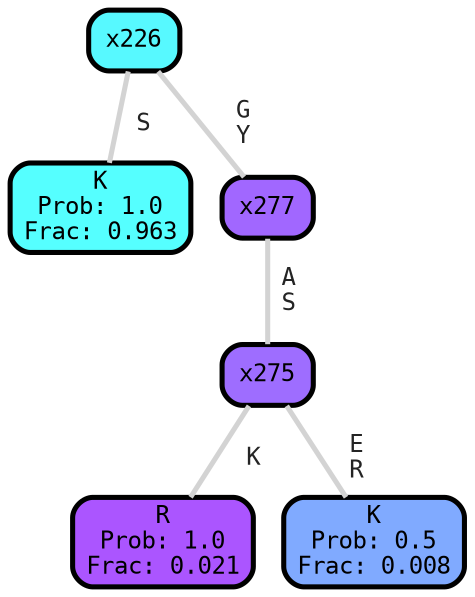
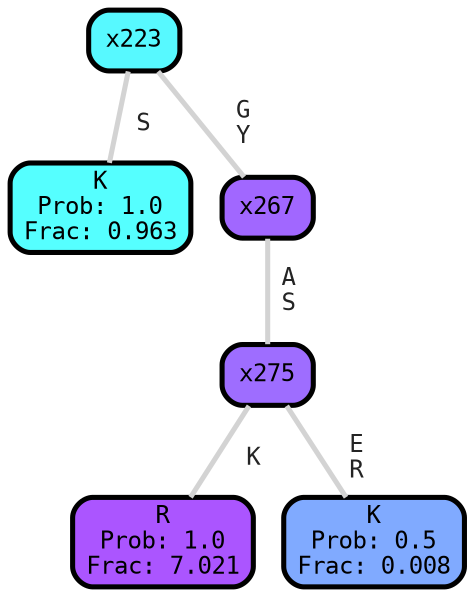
node "x226": label "x226" -> "x223"
node "x277": label "x277" -> "x267"
node "R Prob: 1.0 Frac: 0.021": label "R Prob: 1.0 Frac: 0.021" -> "R Prob: 1.0 Frac: 7.021"
